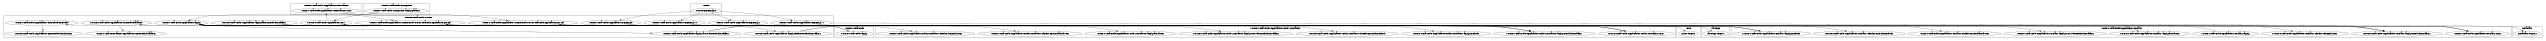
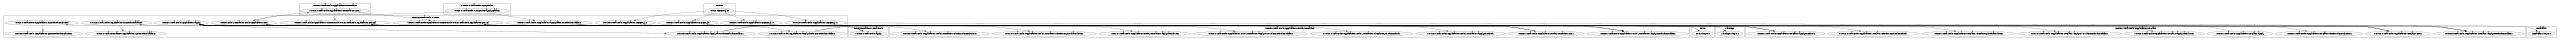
edge "Moose::Meta::Role::Composite::apply_params" -> "Moose::Meta::Role::Application::apply": now "Moose::Meta::Role::Composite::apply_params" -> "Moose::Meta::Role::Application::apply_after_method_modifiers"
node "Moose::Meta::Role::Application::new": label "Moose::Meta::Role::Application::new" -> "Moose::RoleSummation::Role::Application::new"
cluster "Moose::Meta::Role": label "Moose::Meta::Role" -> "RoleSummation::Meta::Role"
